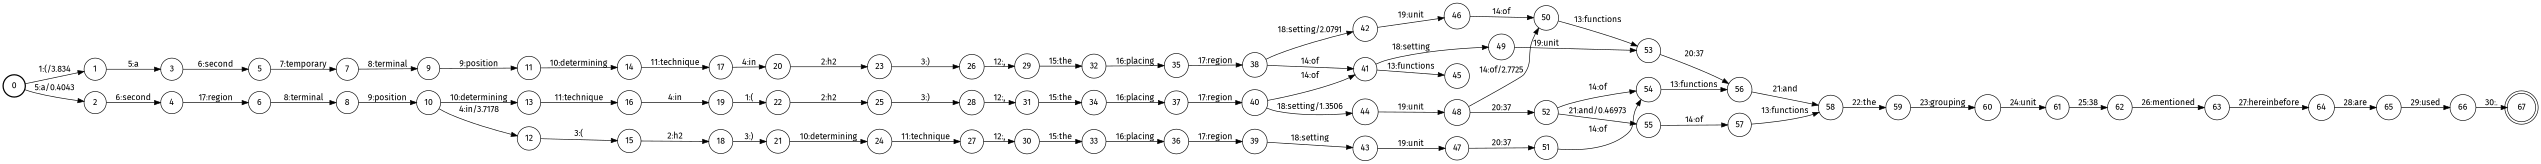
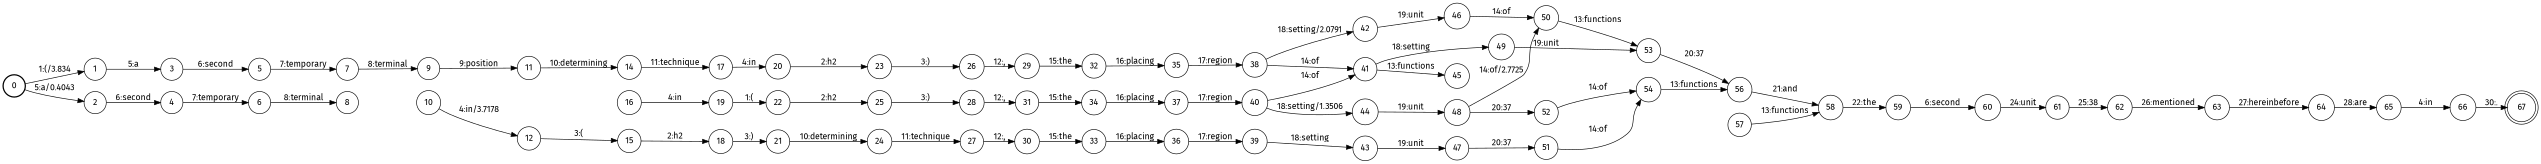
edge "4" -> "6": label "17:region" -> "7:temporary"
edge "8" -> "10": removed, label "9:position"
node "13": removed
edge "59" -> "60": label "23:grouping" -> "6:second"
edge "65" -> "66": label "29:used" -> "4:in"
node "55": removed
